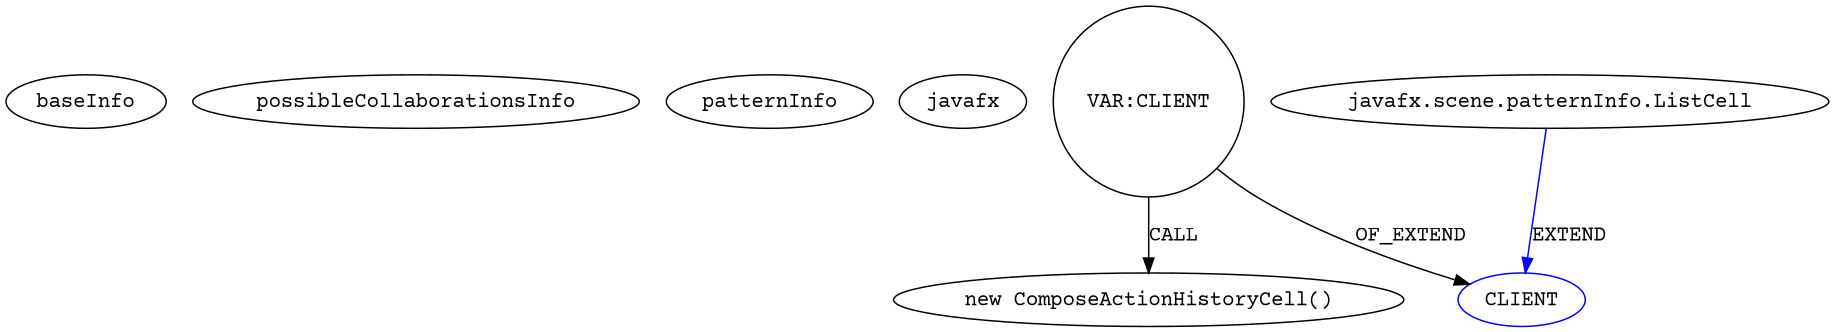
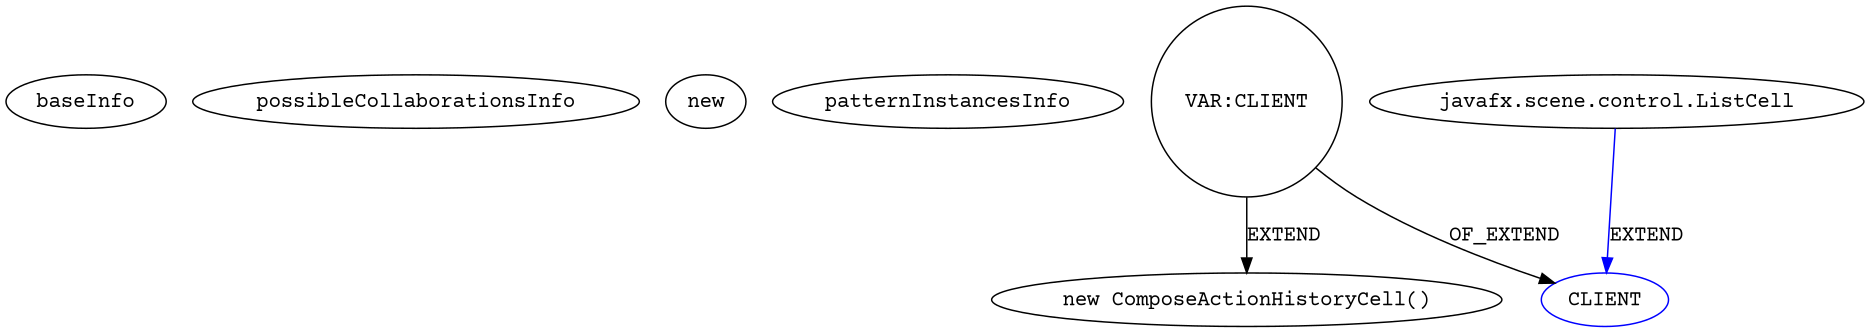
node "patternInfo": label "patternInfo" -> "new"
node "javafx": label "javafx" -> "patternInstancesInfo"
node "javafx.scene.patternInfo.ListCell": label "javafx.scene.patternInfo.ListCell" -> "javafx.scene.control.ListCell"
edge "VAR:CLIENT" -> "new ComposeActionHistoryCell()": label "CALL" -> "EXTEND"
